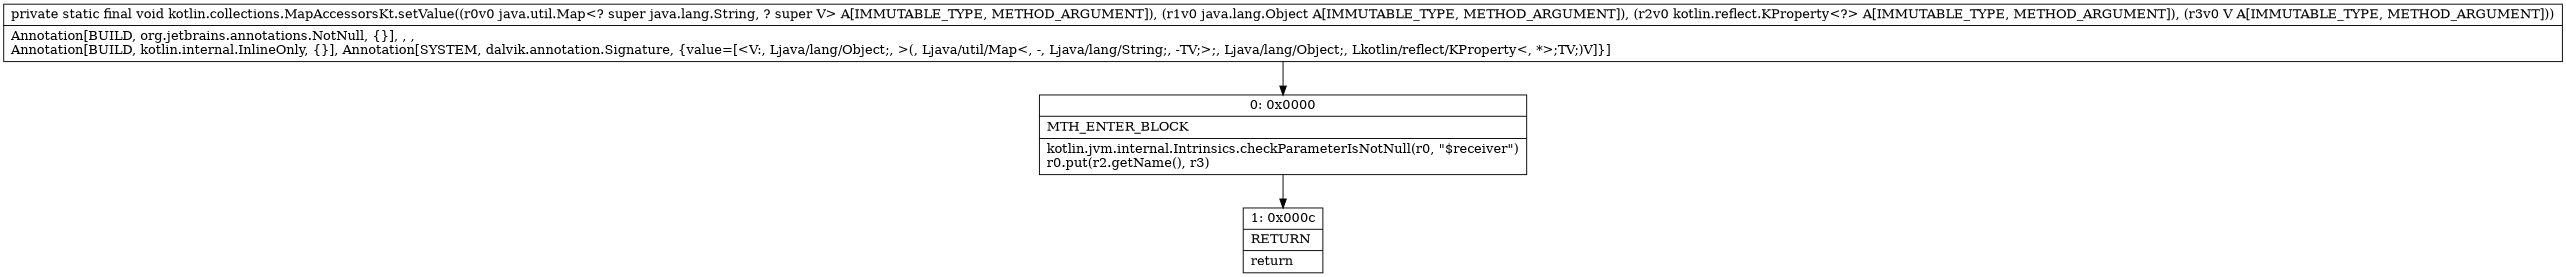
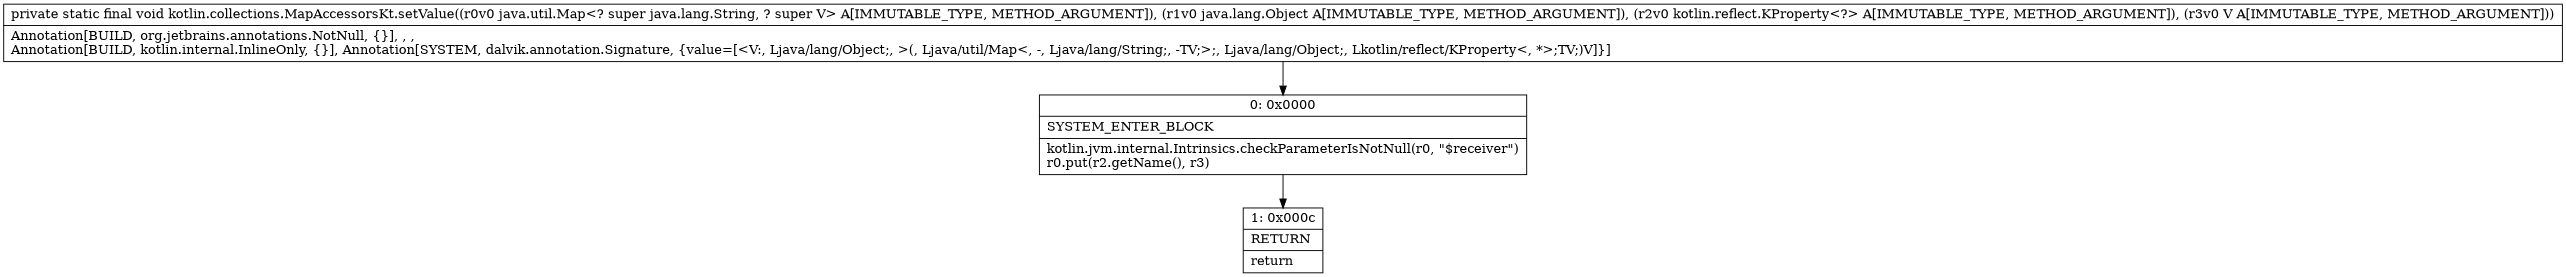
node "0: 0x0000": text "MTH_ENTER_BLOCK" -> "SYSTEM_ENTER_BLOCK"
